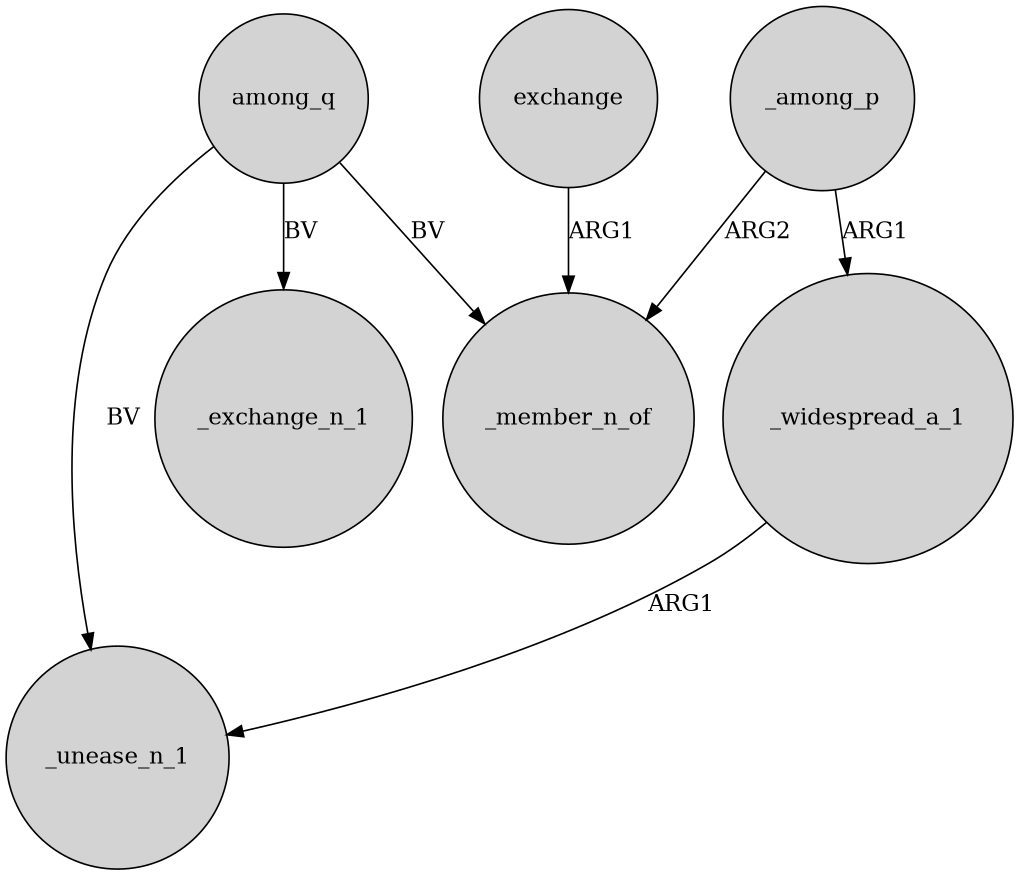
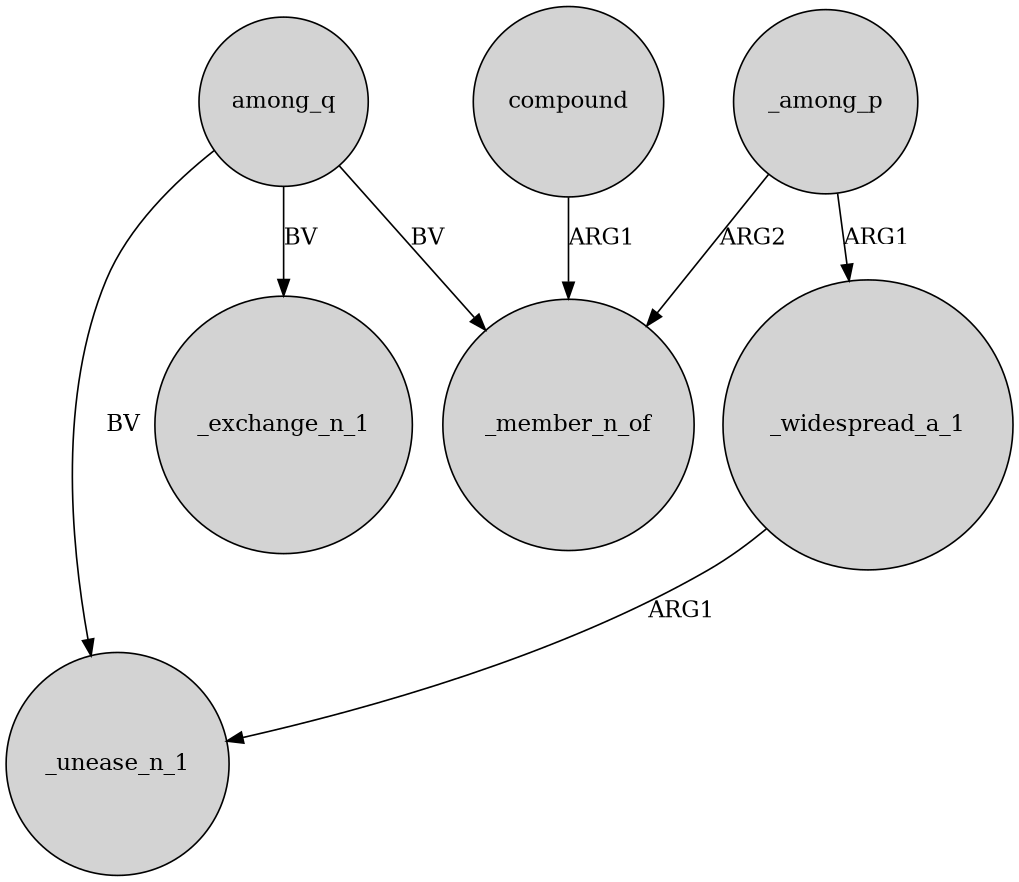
node "exchange": label "exchange" -> "compound"
